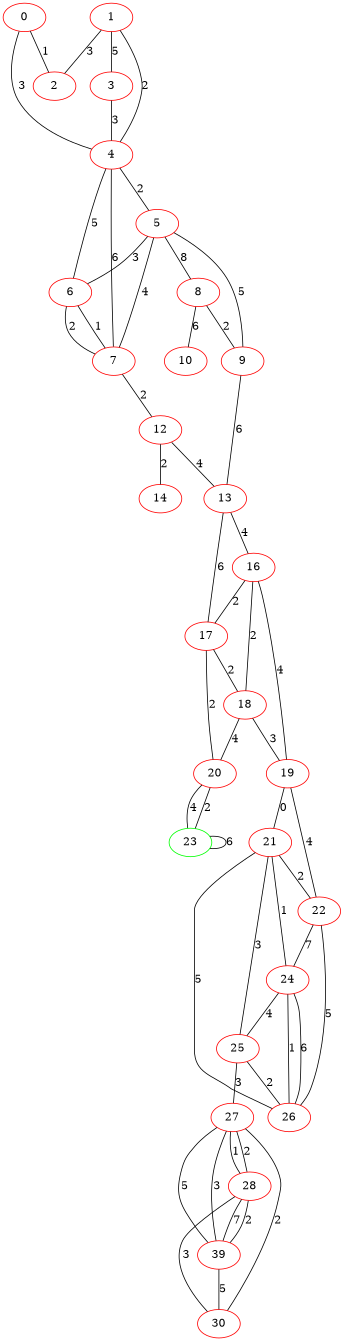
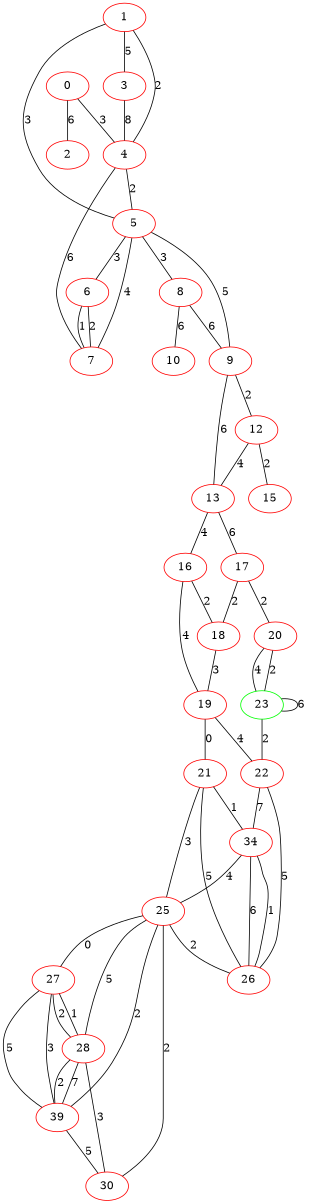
edge "0" -- "2": label "1" -> "6"
edge "1" -- "2": now "1" -- "5"
edge "3" -- "4": label "3" -> "8"
edge "4" -- "6": removed, label "5"
edge "5" -- "8": label "8" -> "3"
edge "8" -- "9": label "2" -> "6"
edge "7" -- "12": now "9" -- "12"
node "14": label "14" -> "15"
edge "16" -- "17": removed, label "2"
edge "18" -- "20": removed, label "4"
edge "21" -- "22": now "23" -- "22"
edge "25" -- "28": added, label "5"
node "24": label "24" -> "34"
edge "25" -- "39": added, label "2"
edge "25" -- "27": label "3" -> "0"
edge "27" -- "30": now "25" -- "30"
